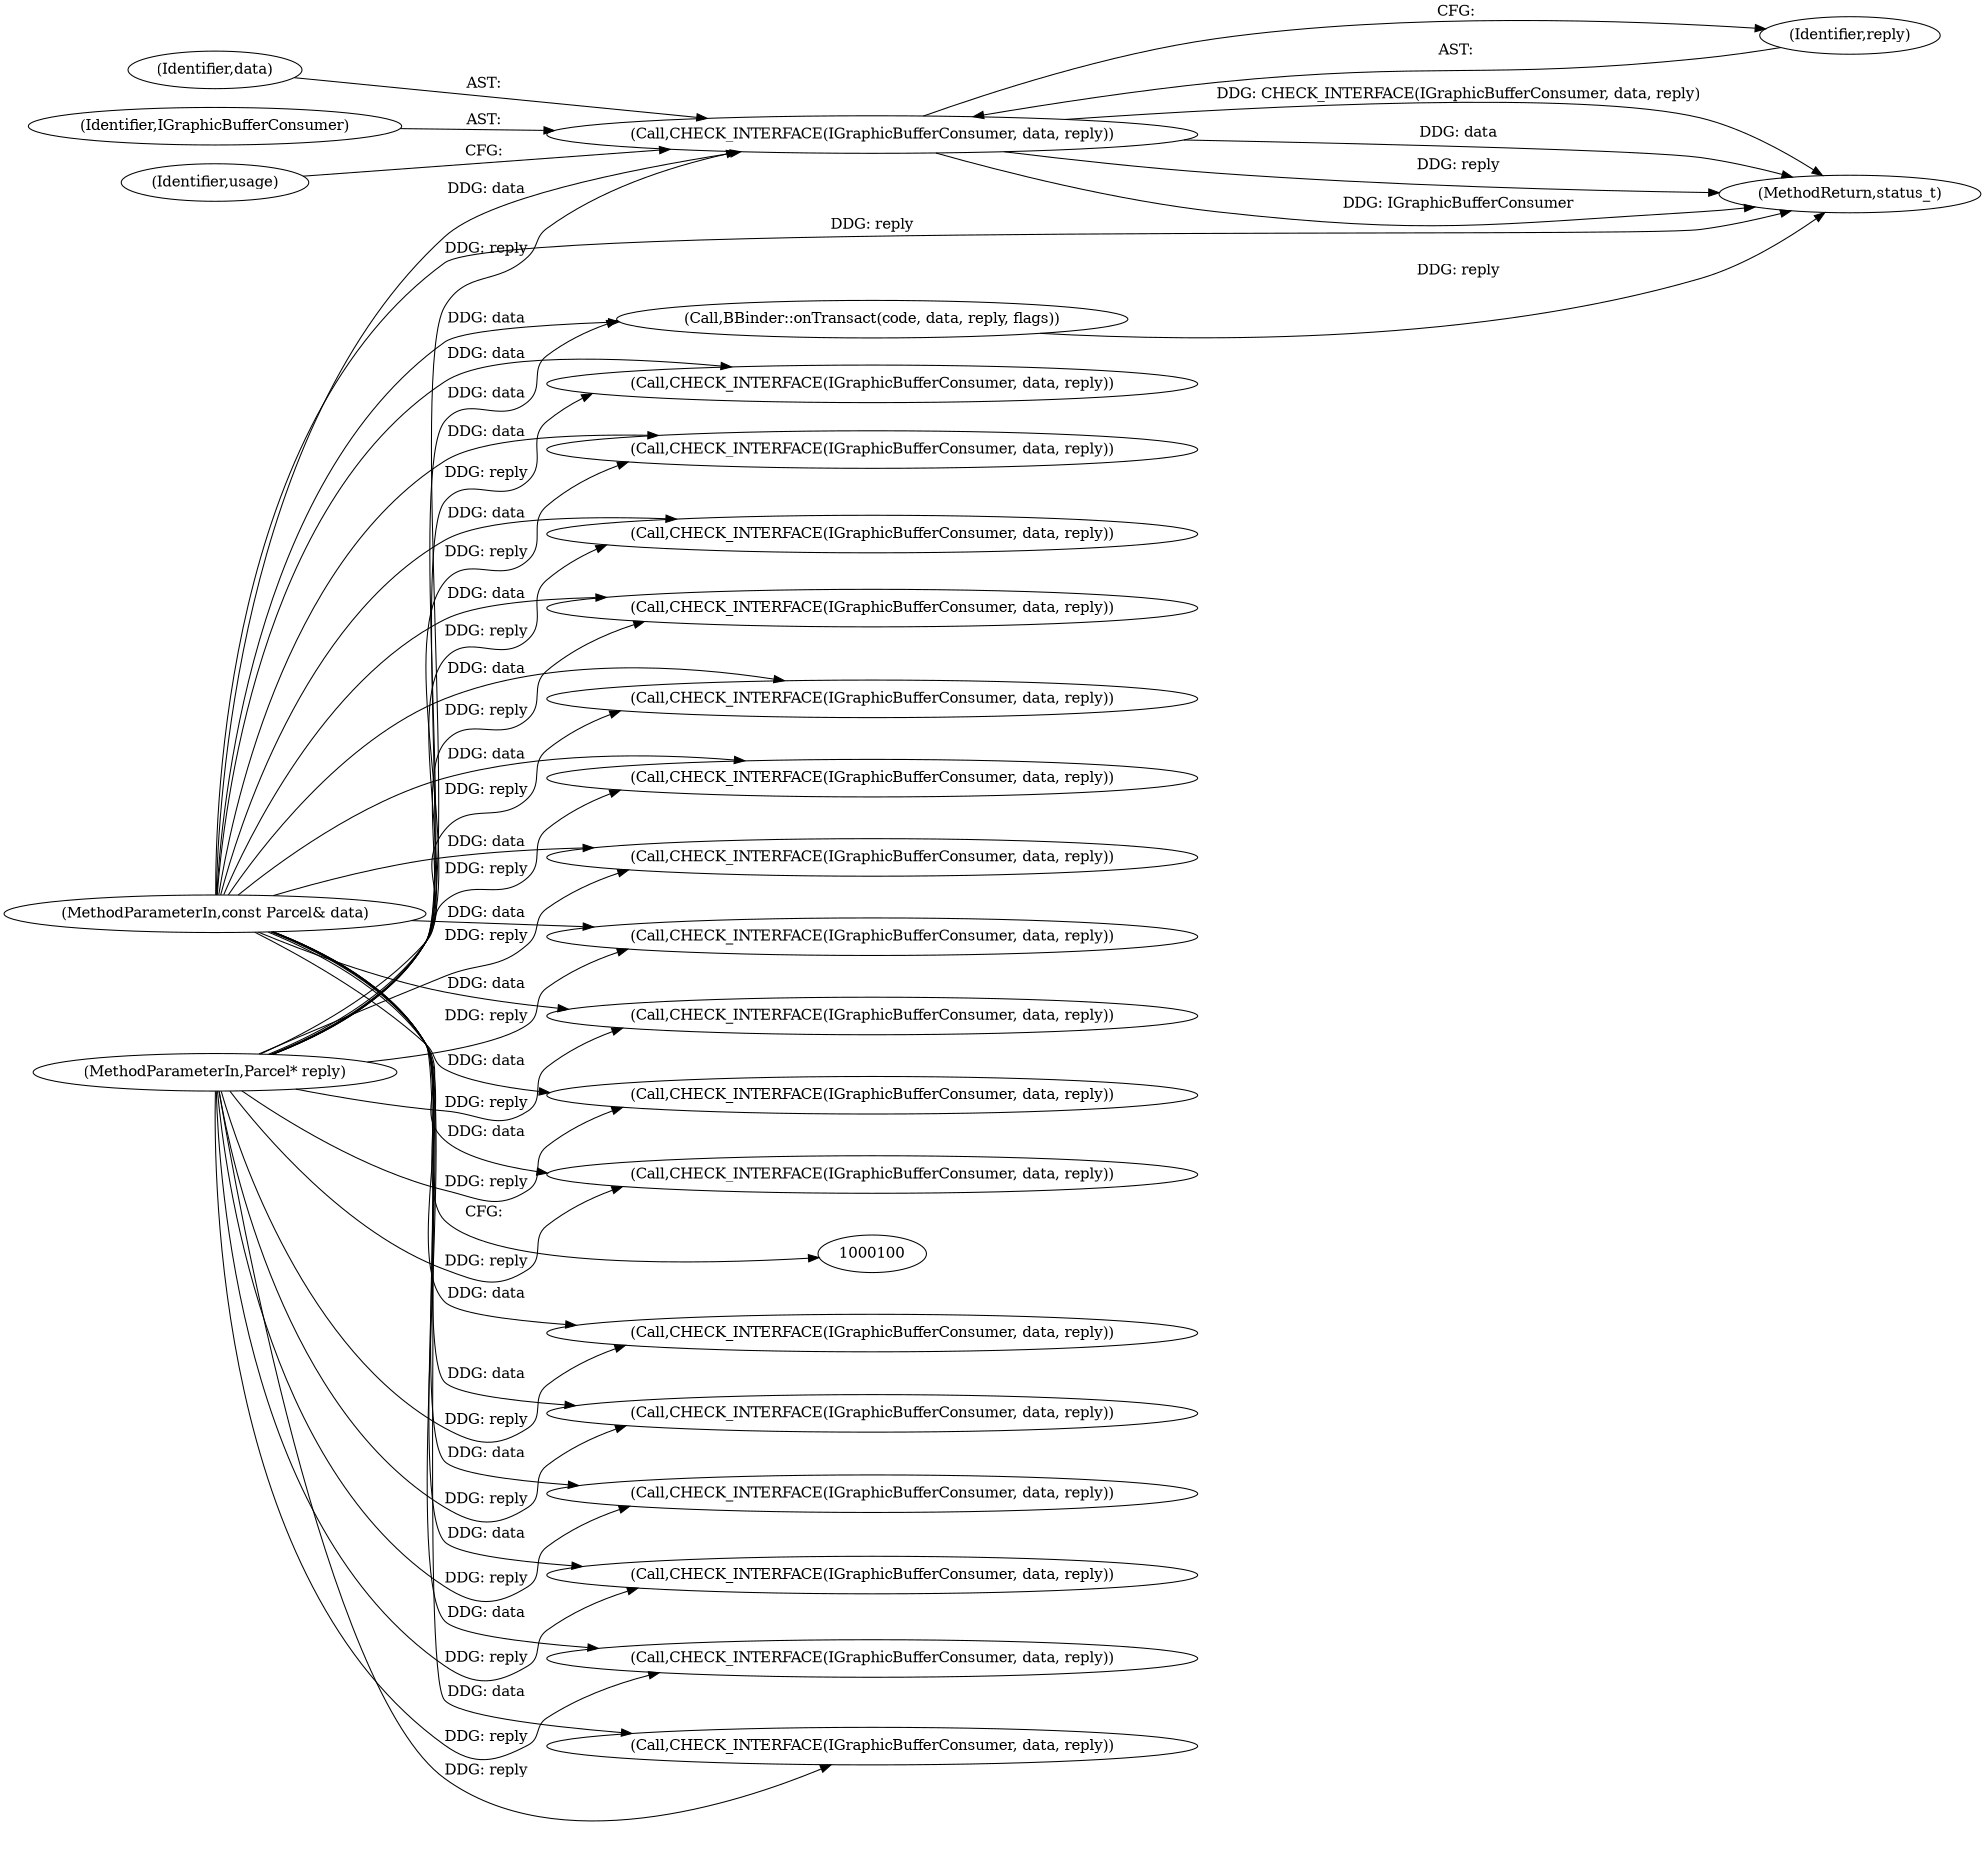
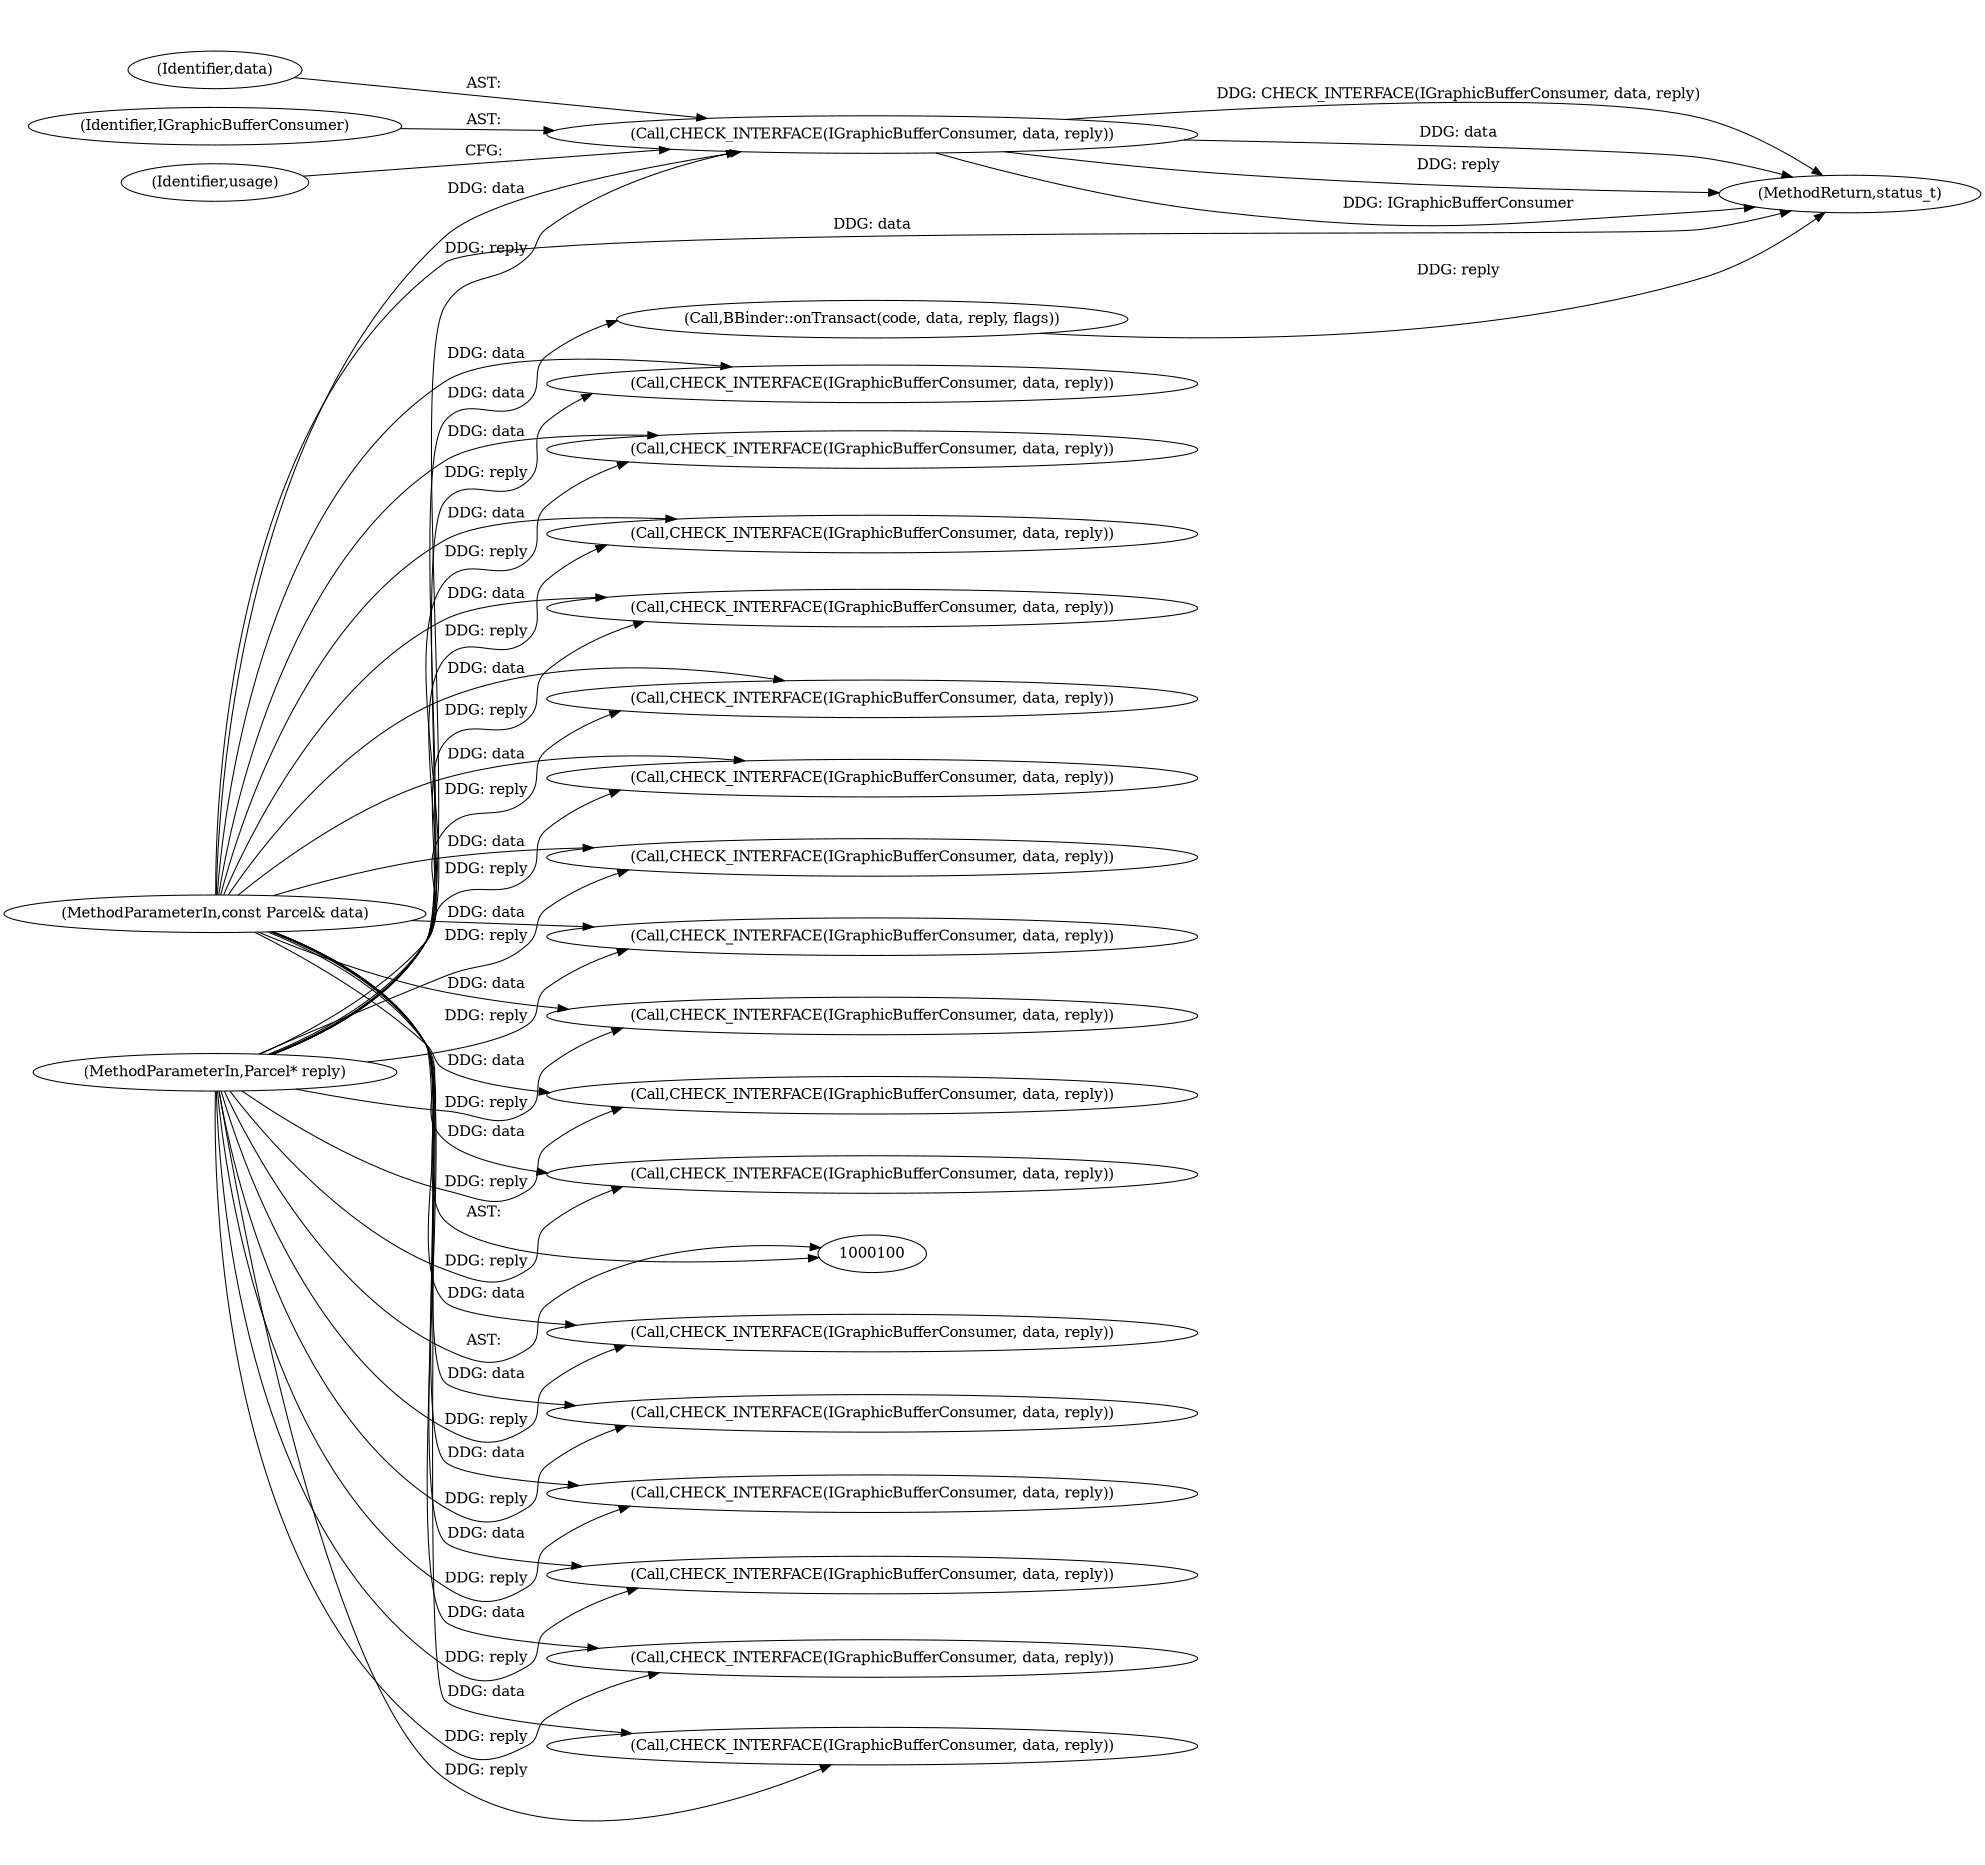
node "(Identifier,reply)": removed
edge "(MethodParameterIn,const Parcel& data)" -> "(MethodReturn,status_t)": label "DDG: reply" -> "DDG: data"
edge "(MethodParameterIn,const Parcel& data)" -> "(Call,BBinder::onTransact(code, data, reply, flags))": removed, label "DDG: data"
edge "(MethodParameterIn,const Parcel& data)" -> "1000100": label "CFG: " -> "AST: "
edge "(MethodParameterIn,Parcel* reply)" -> "1000100": added, label "AST:"
